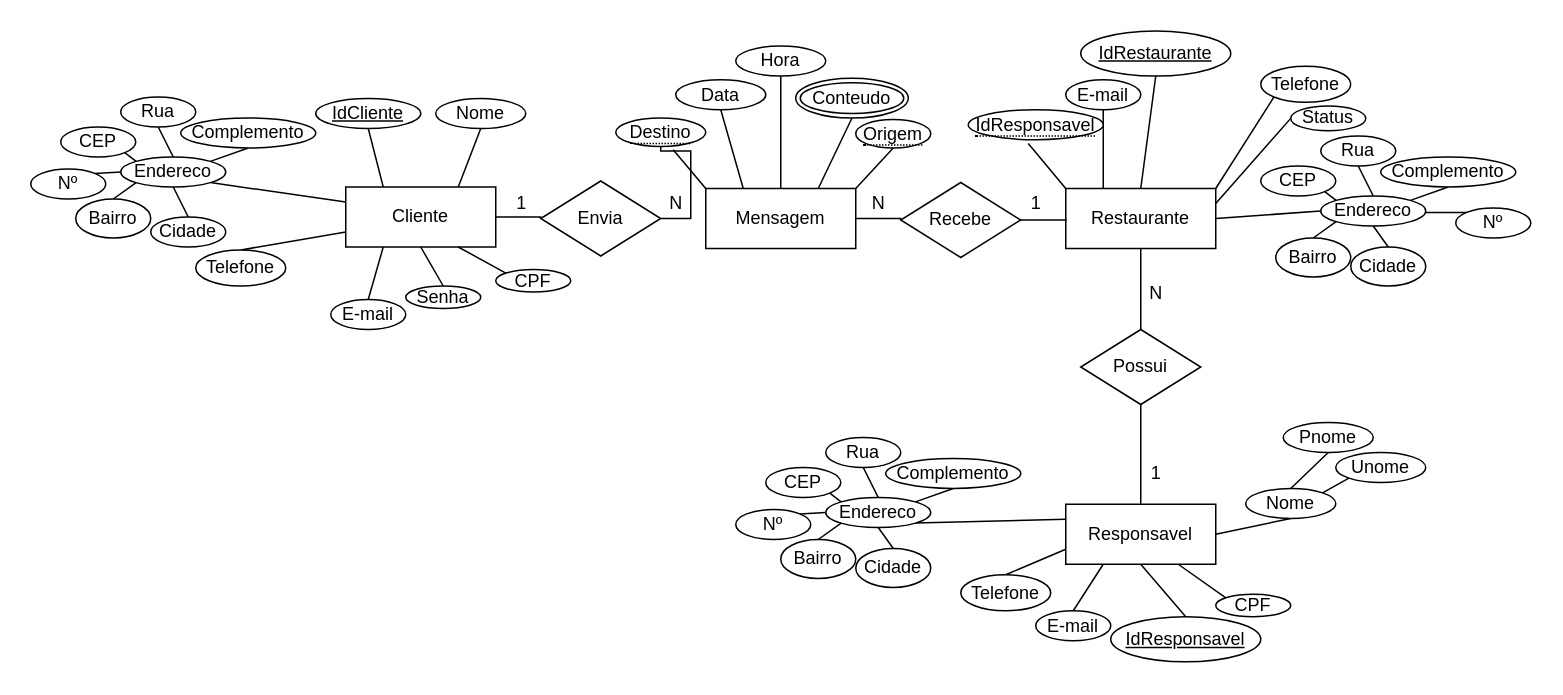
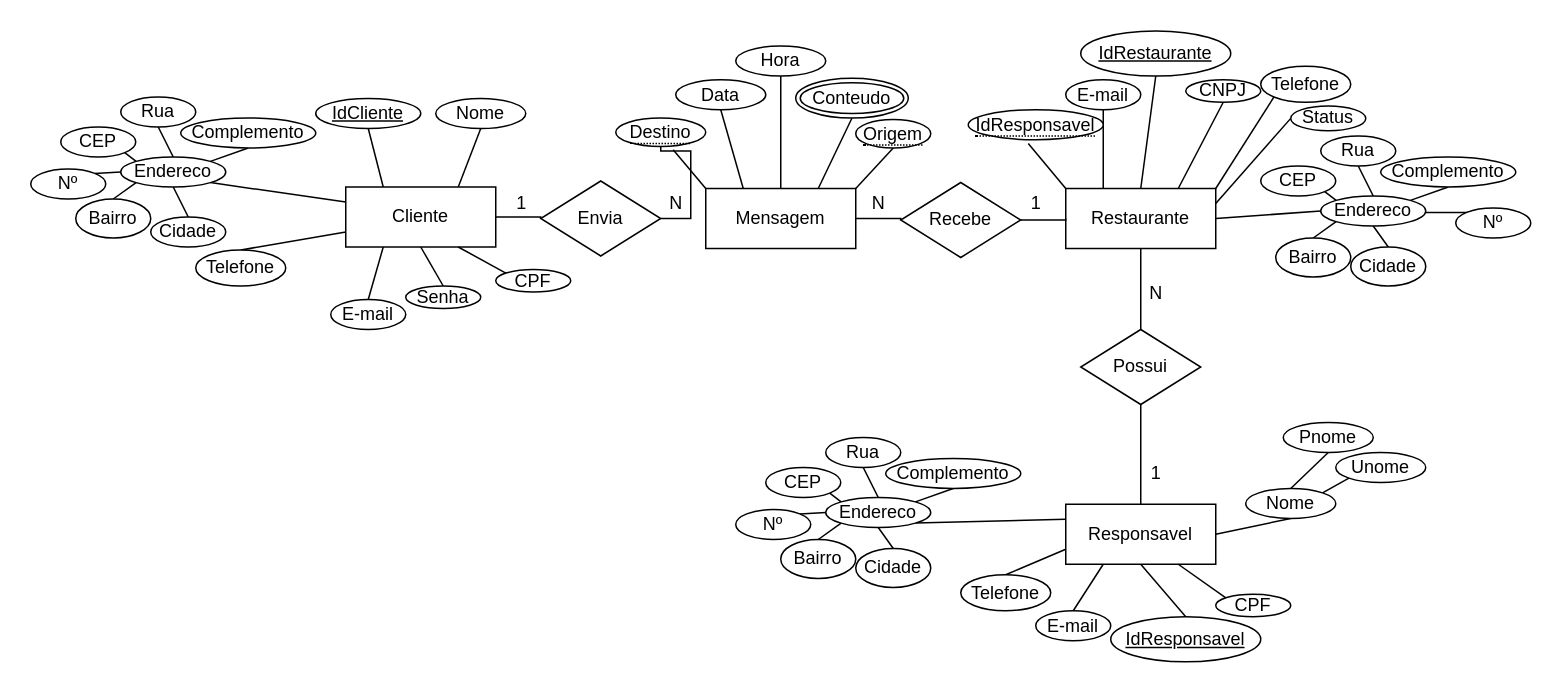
node "CNPJ": added
edge "CNPJ" -- "Restaurante": added
